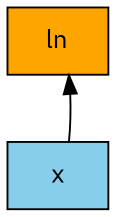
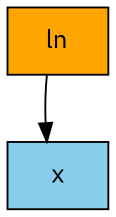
edge "x" -> "ln": reversed
